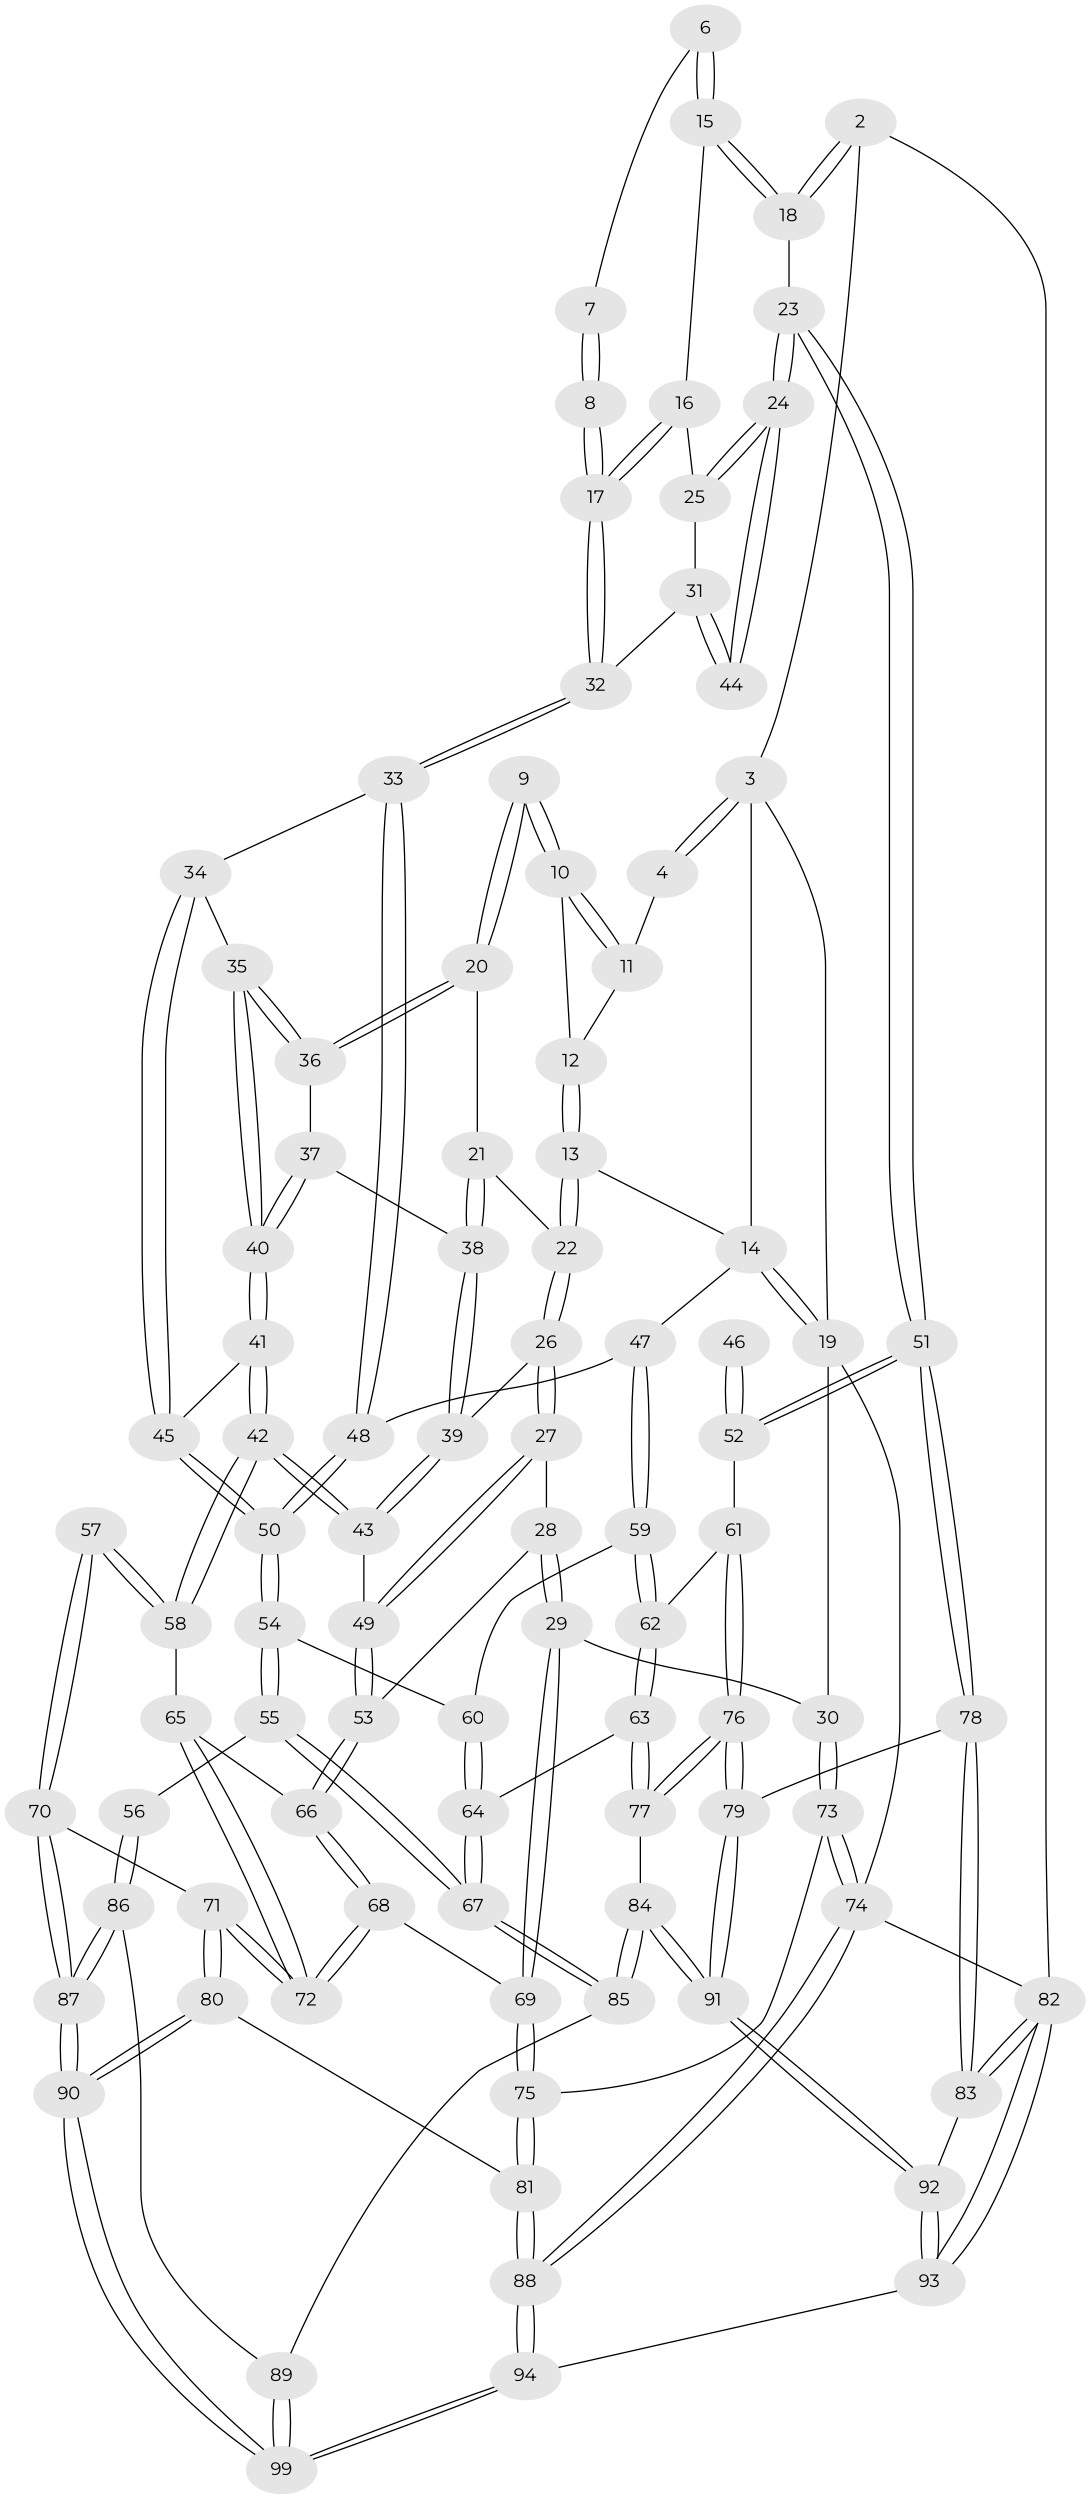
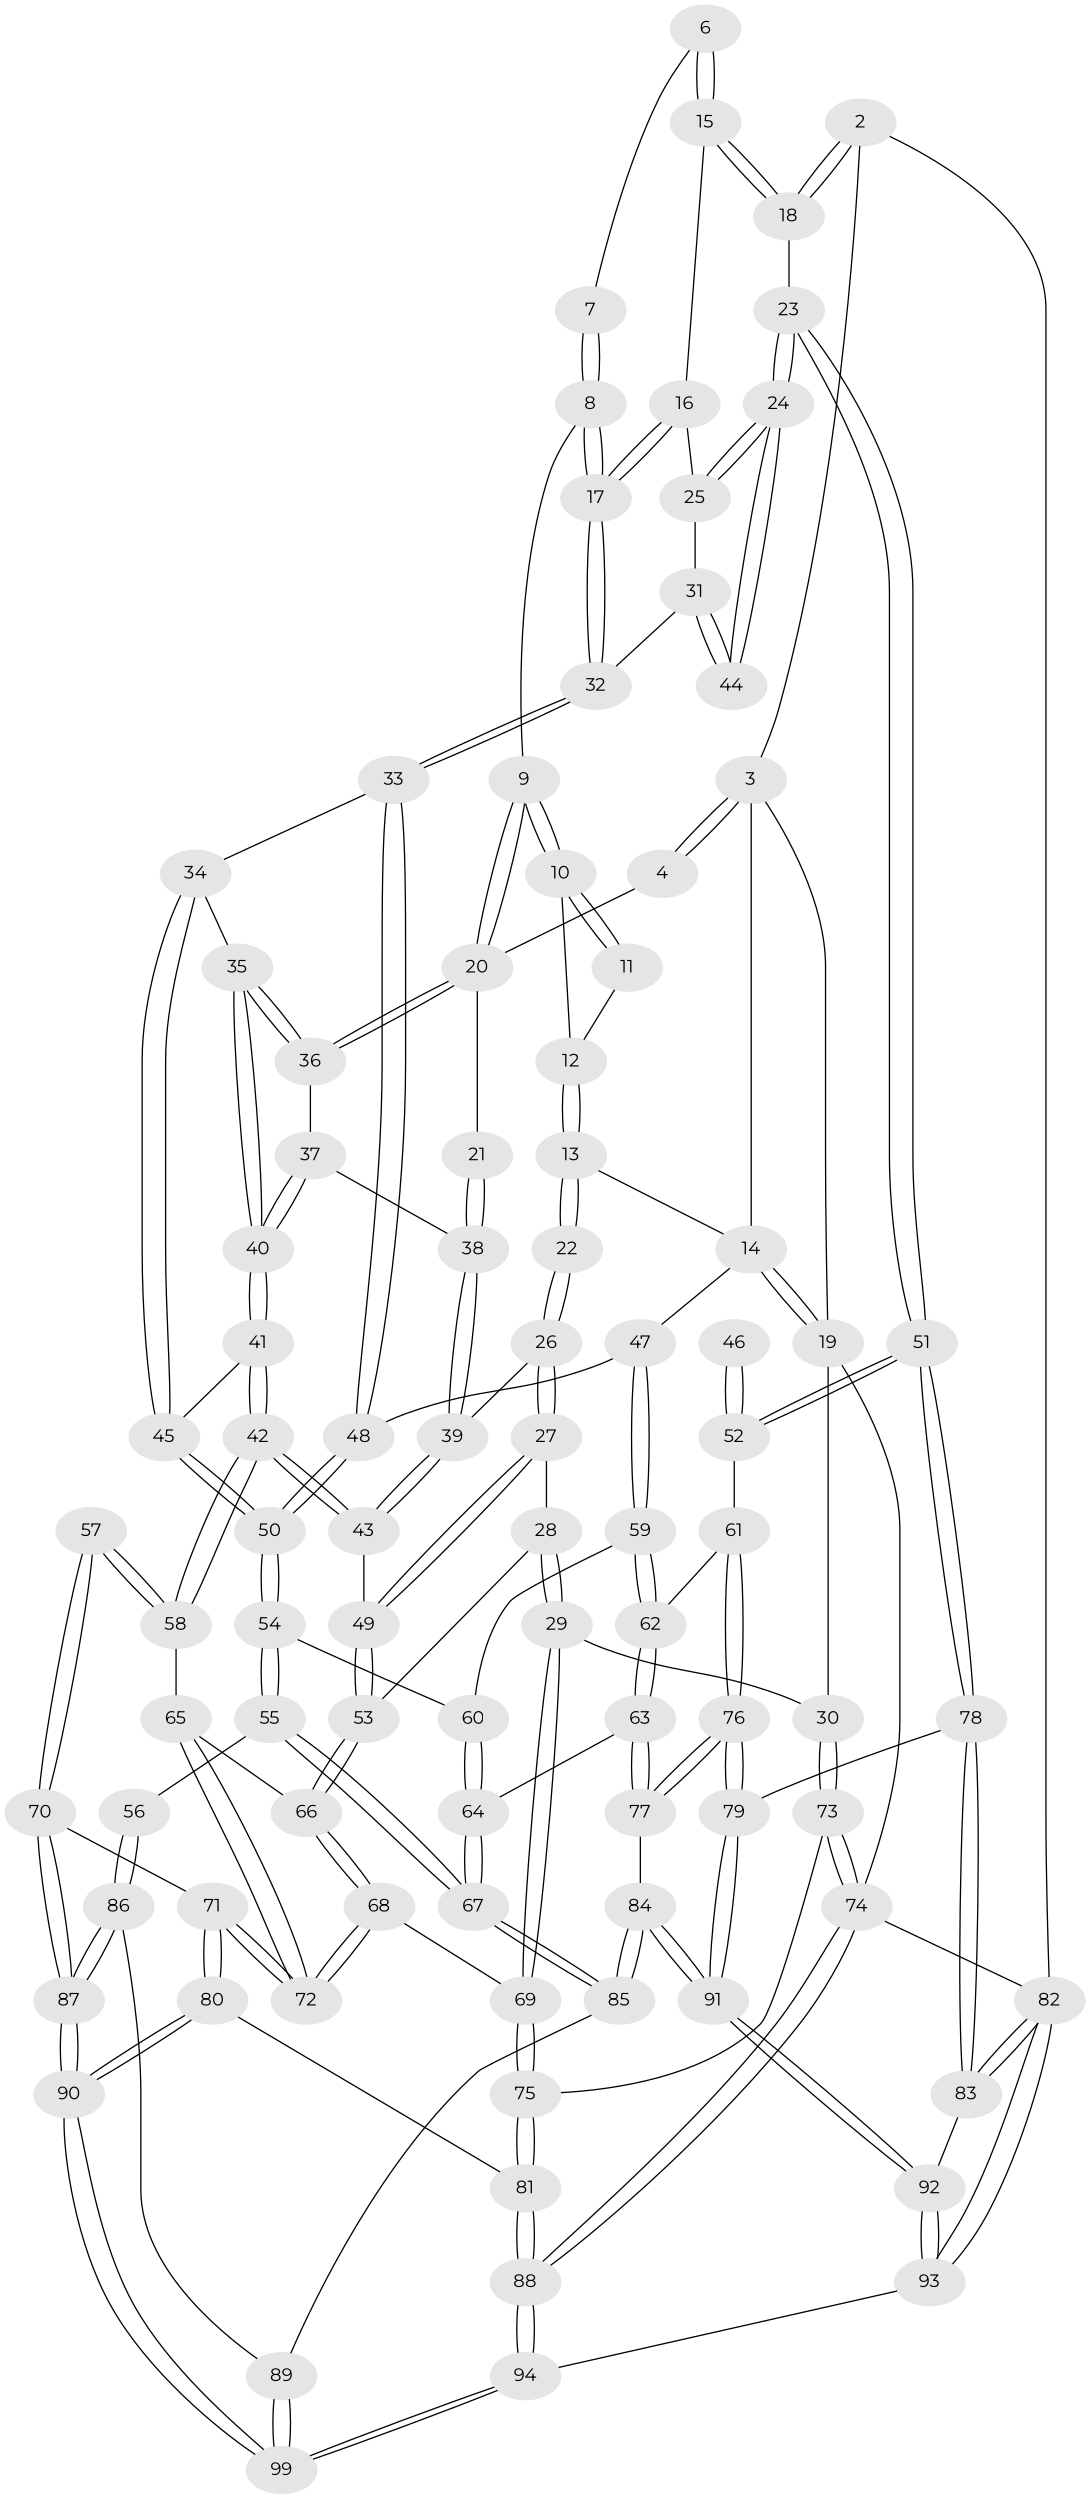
edge "8" -- "9": added
edge "4" -- "11": now "4" -- "20"
edge "21" -- "22": removed
